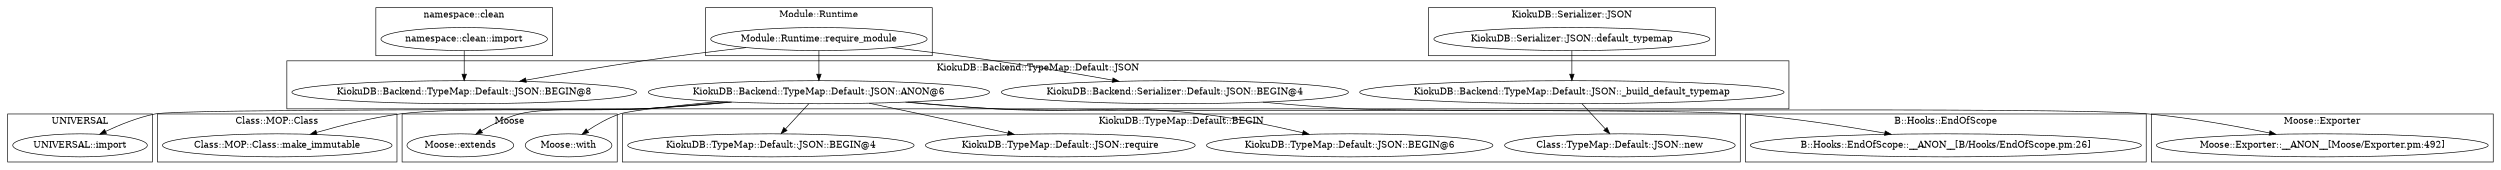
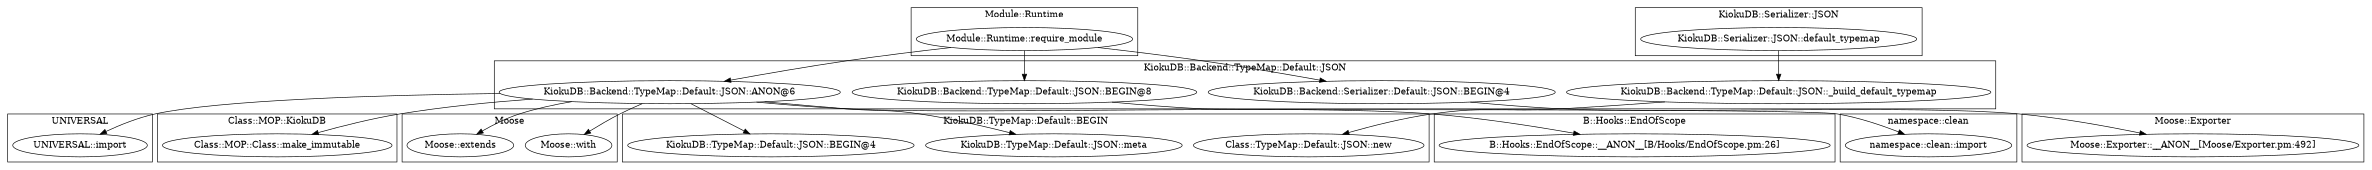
edge "namespace::clean::import" -> "KiokuDB::Backend::TypeMap::Default::JSON::BEGIN@8": reversed
cluster "Class::MOP::Class": label "Class::MOP::Class" -> "Class::MOP::KiokuDB"
node "KiokuDB::TypeMap::Default::JSON::require": label "KiokuDB::TypeMap::Default::JSON::require" -> "KiokuDB::TypeMap::Default::JSON::meta"
node "KiokuDB::TypeMap::Default::JSON::BEGIN@6": removed
